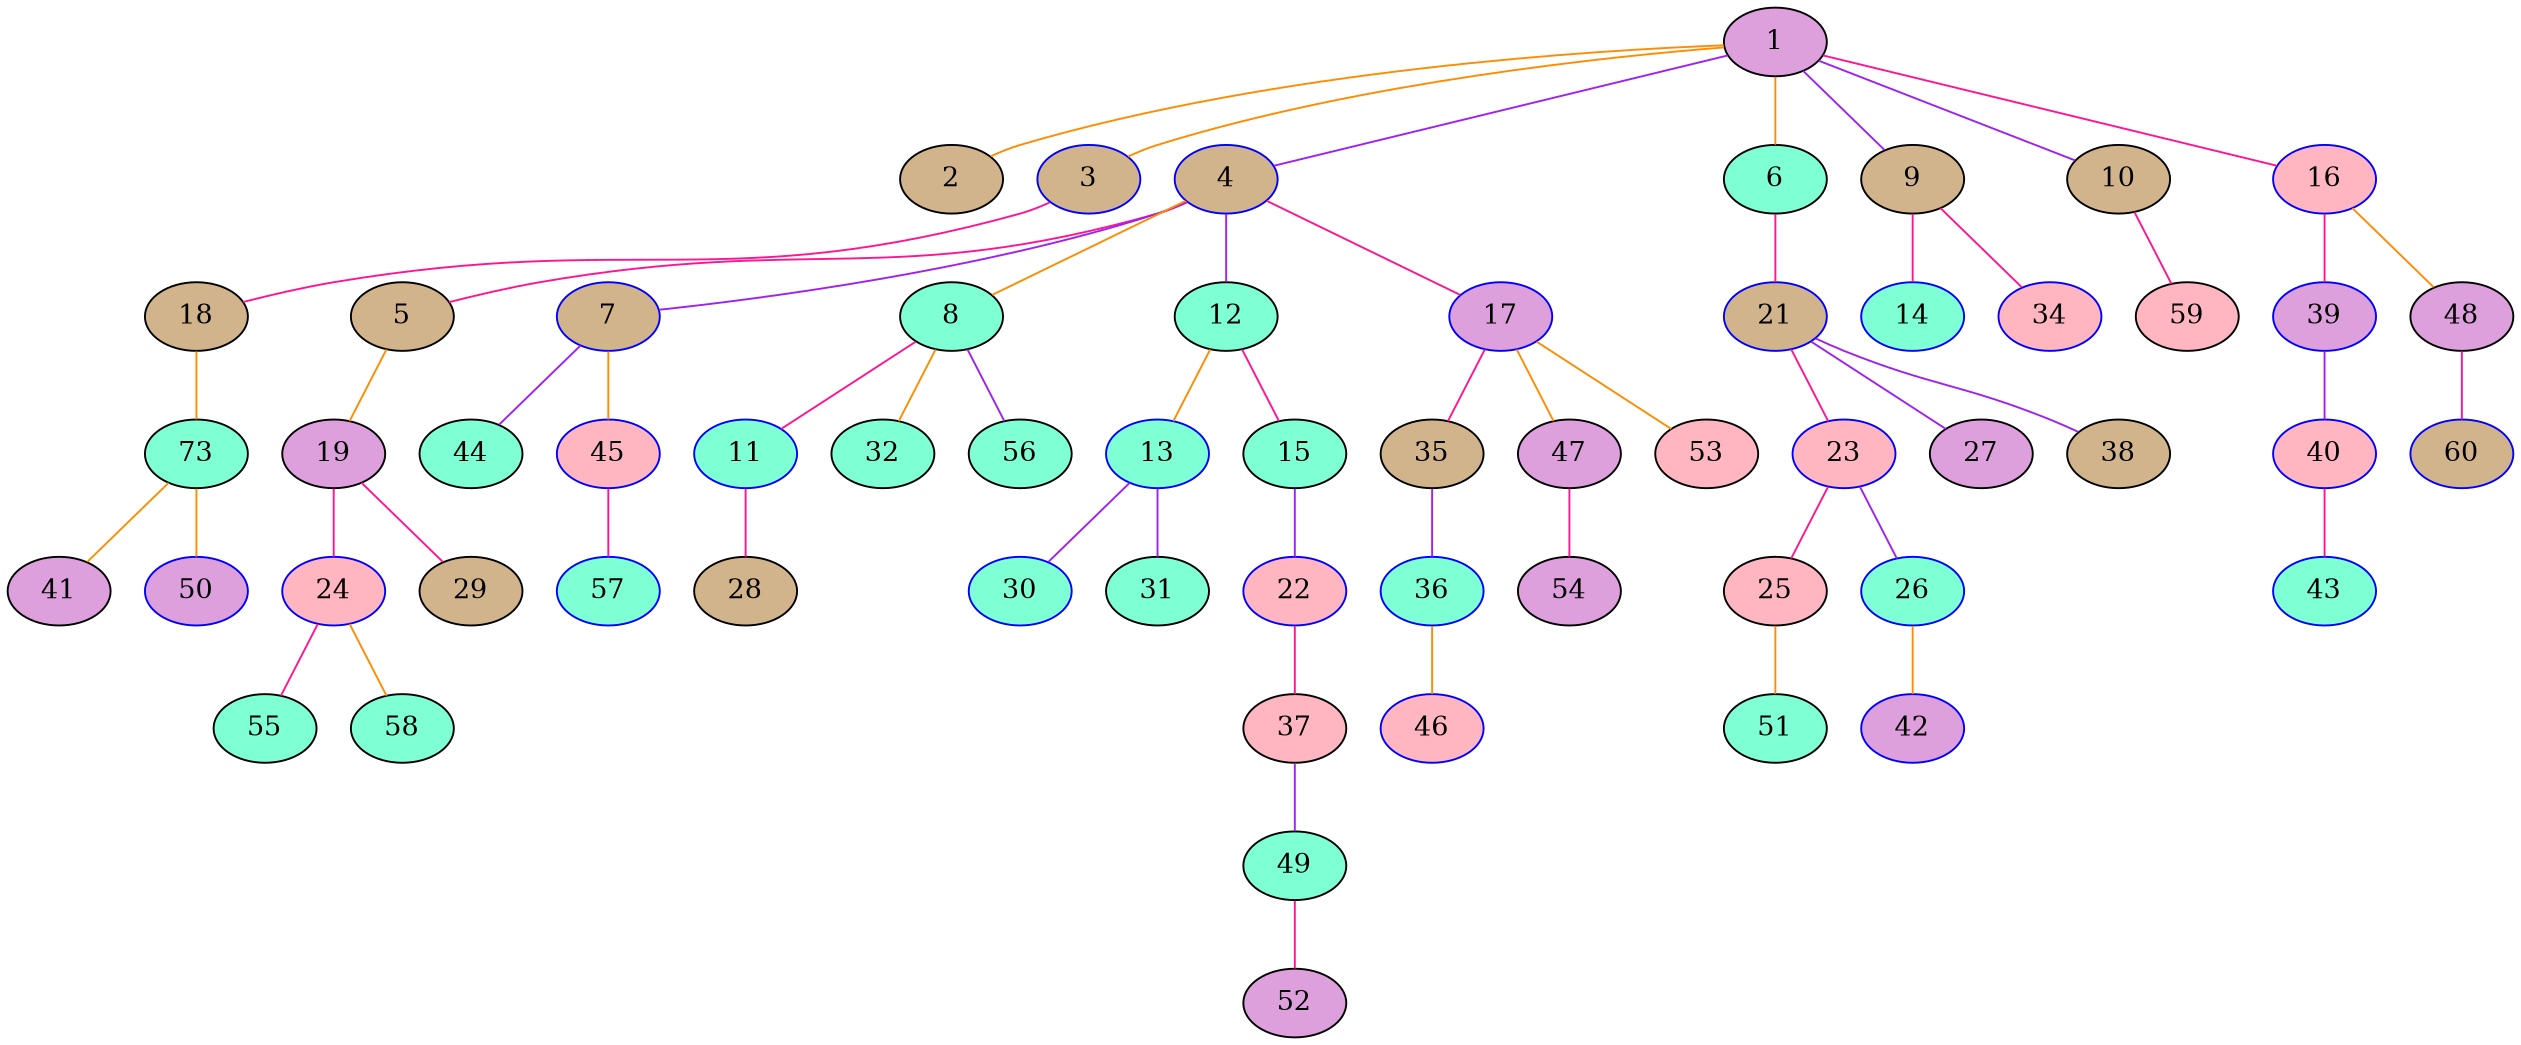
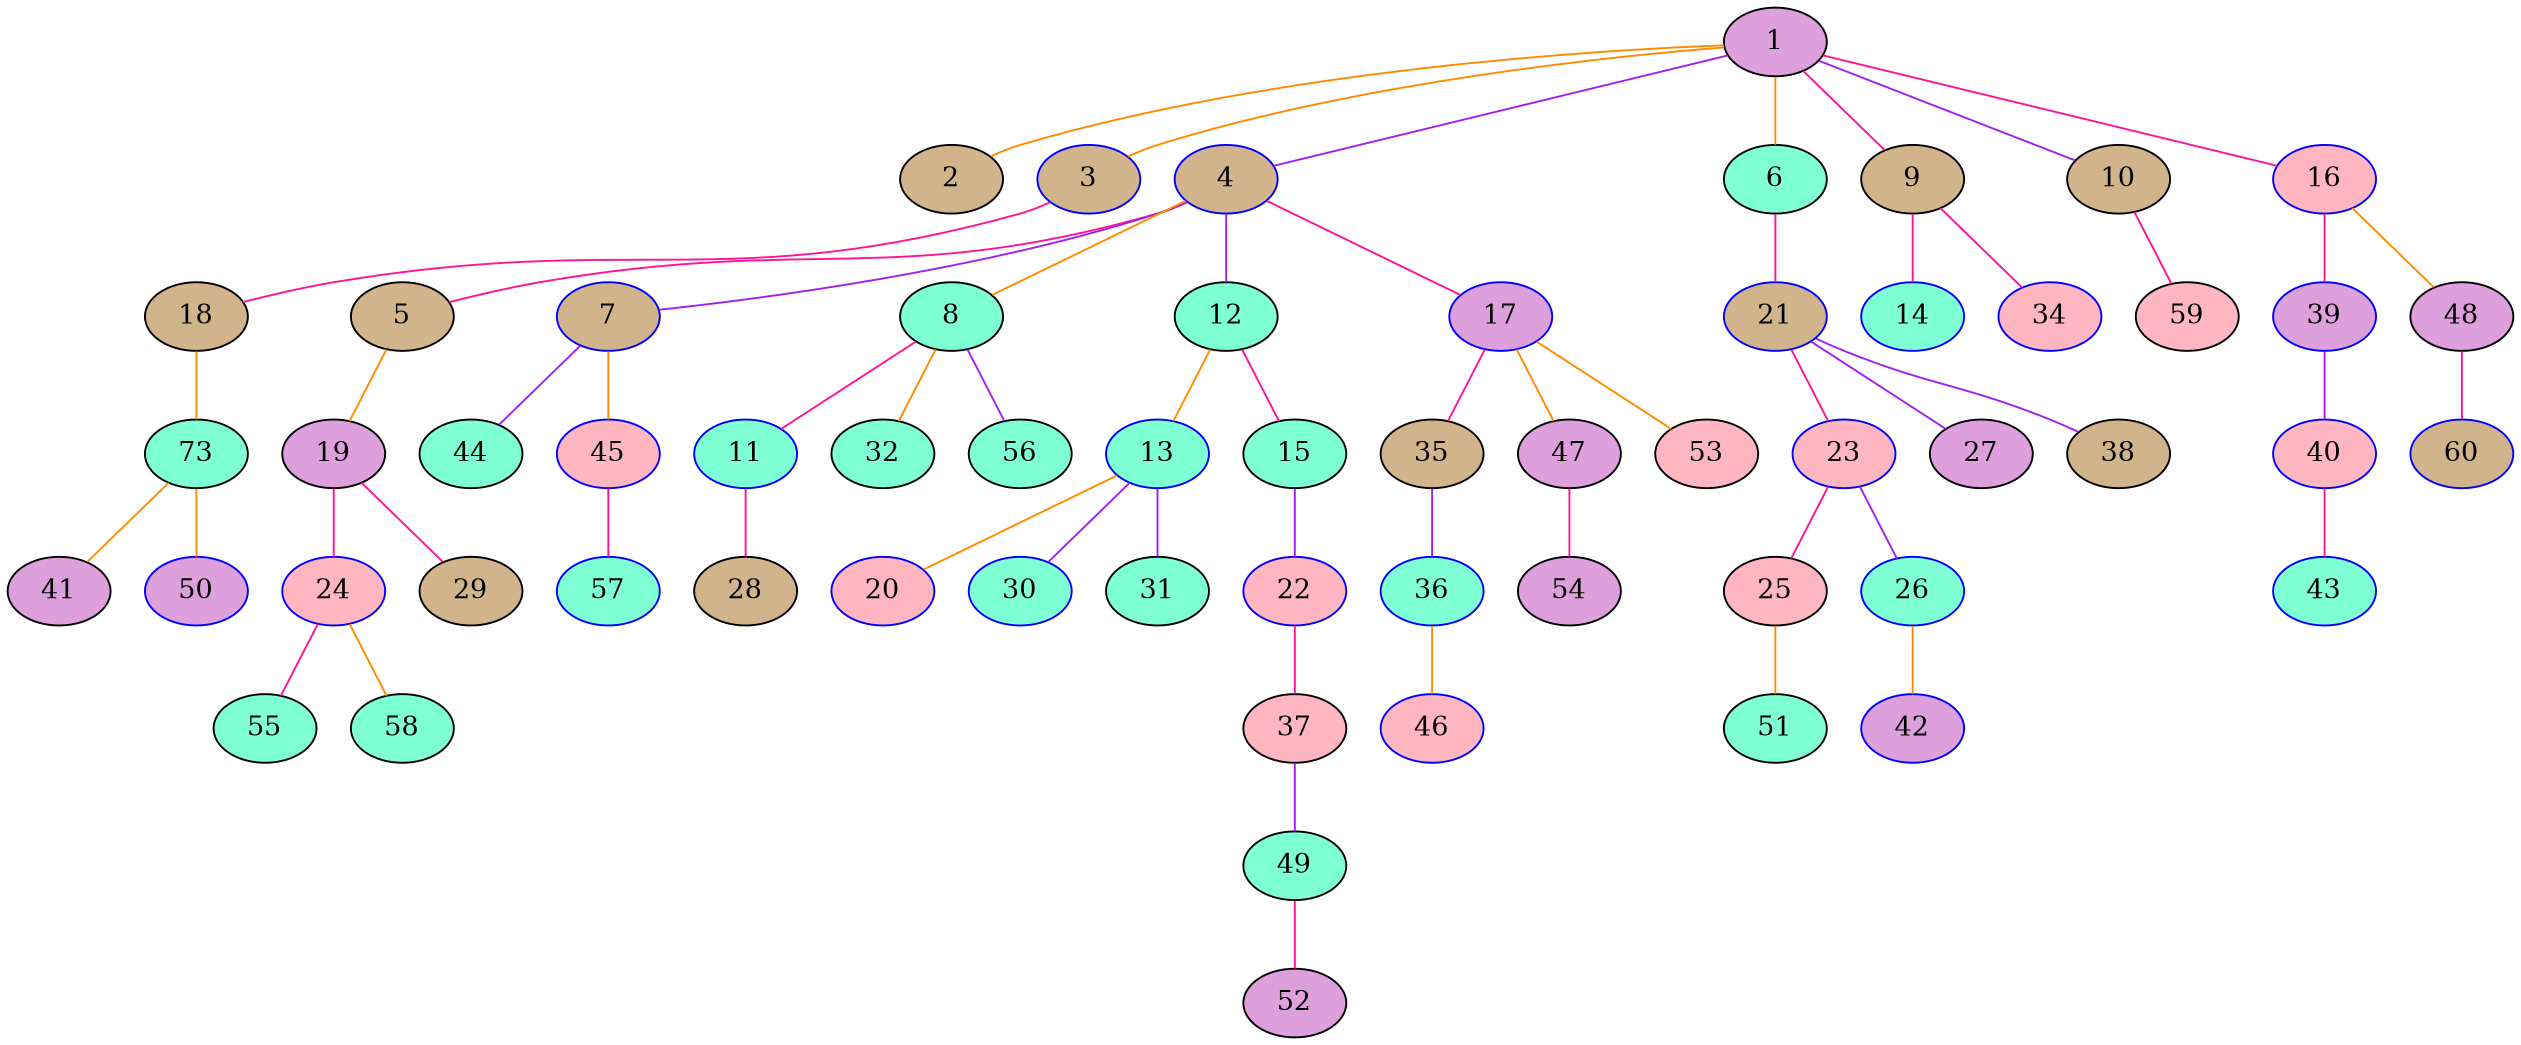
edge "1" -- "9": color purple -> deeppink
node "20": added
